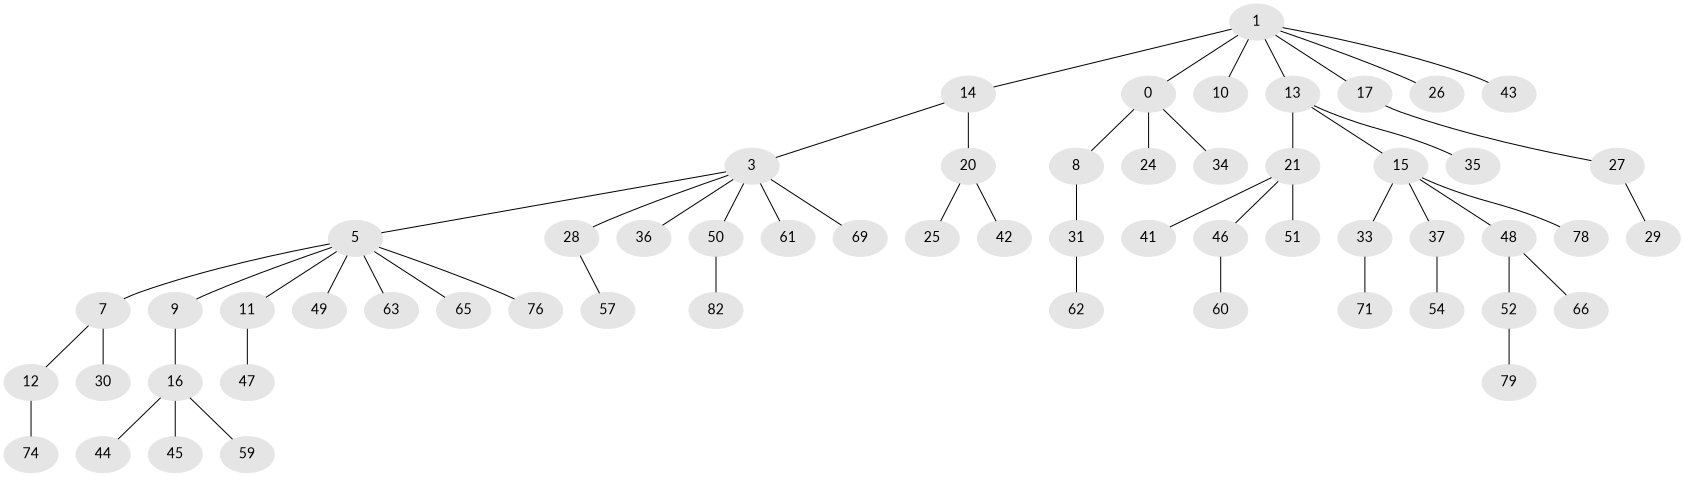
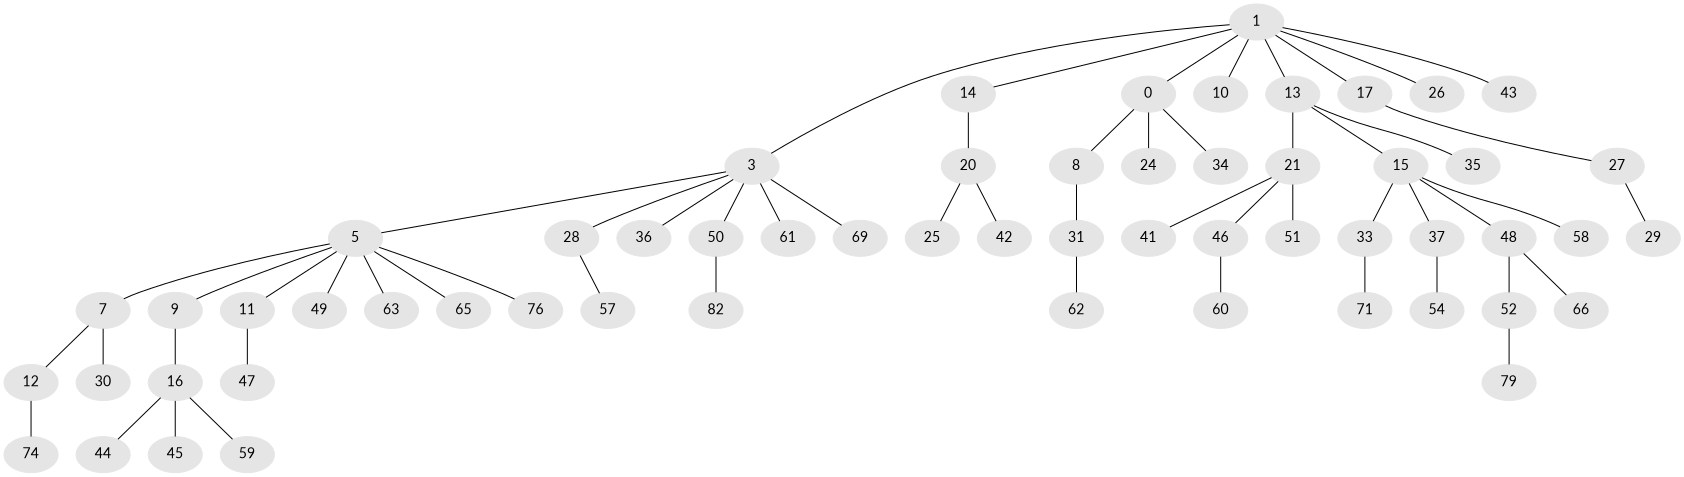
edge "14" -- "3": now "1" -- "3"
node "78": label "78" -> "58"
